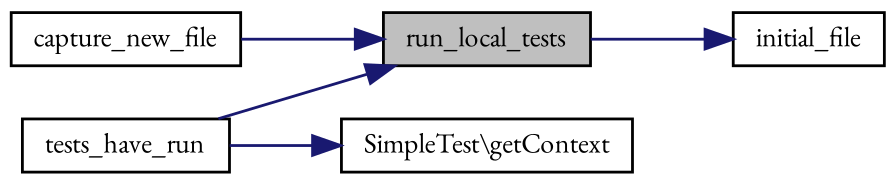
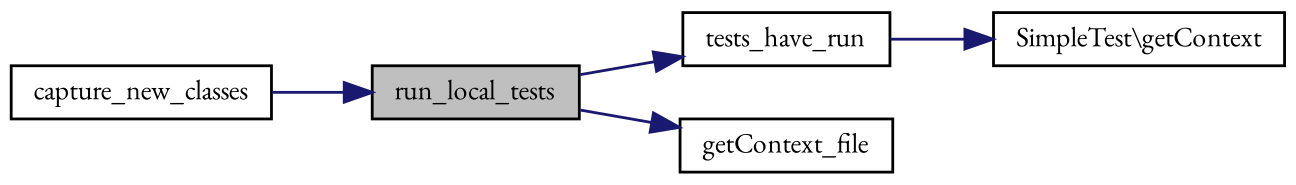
node "capture_new_file": label "capture_new_file" -> "capture_new_classes"
node "initial_file": label "initial_file" -> "getContext_file"
edge "tests_have_run" -> "run_local_tests": reversed
